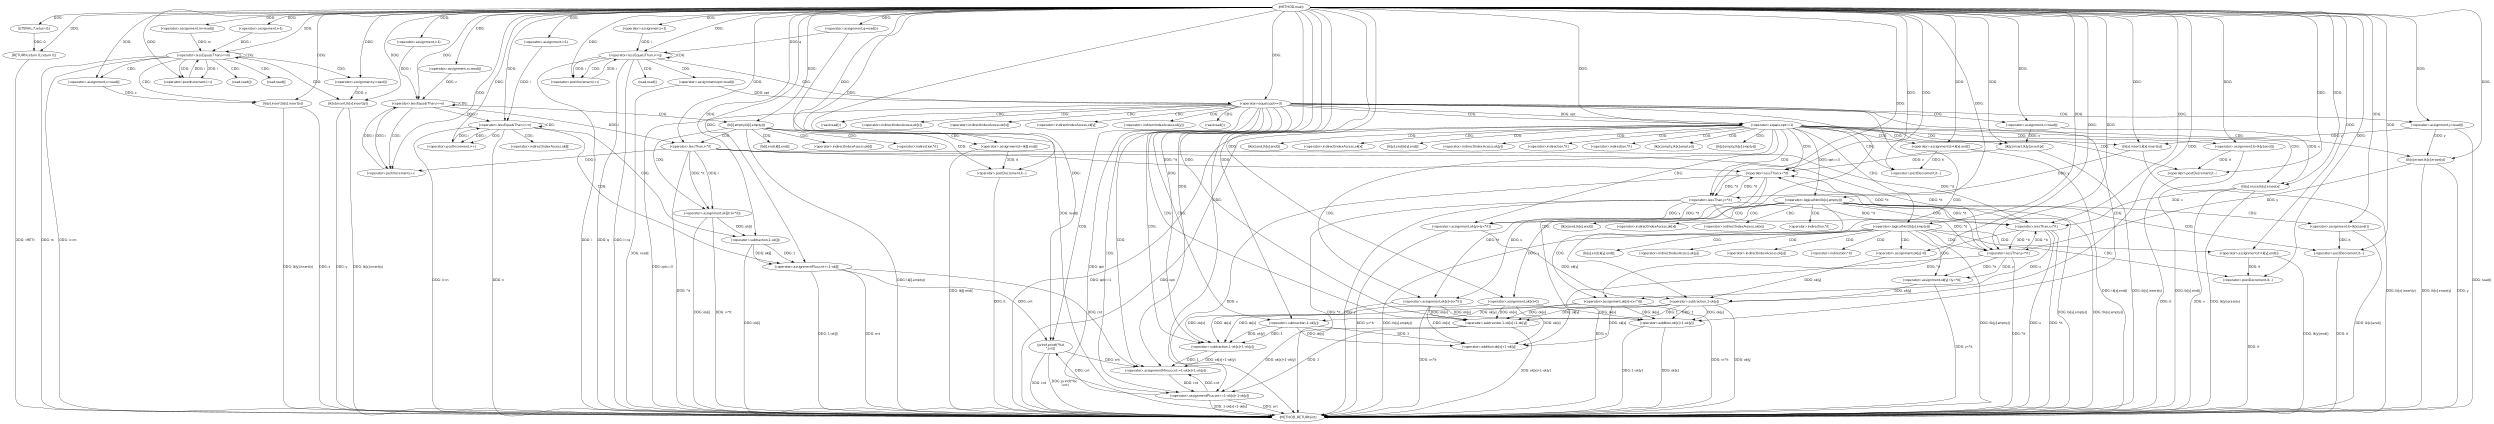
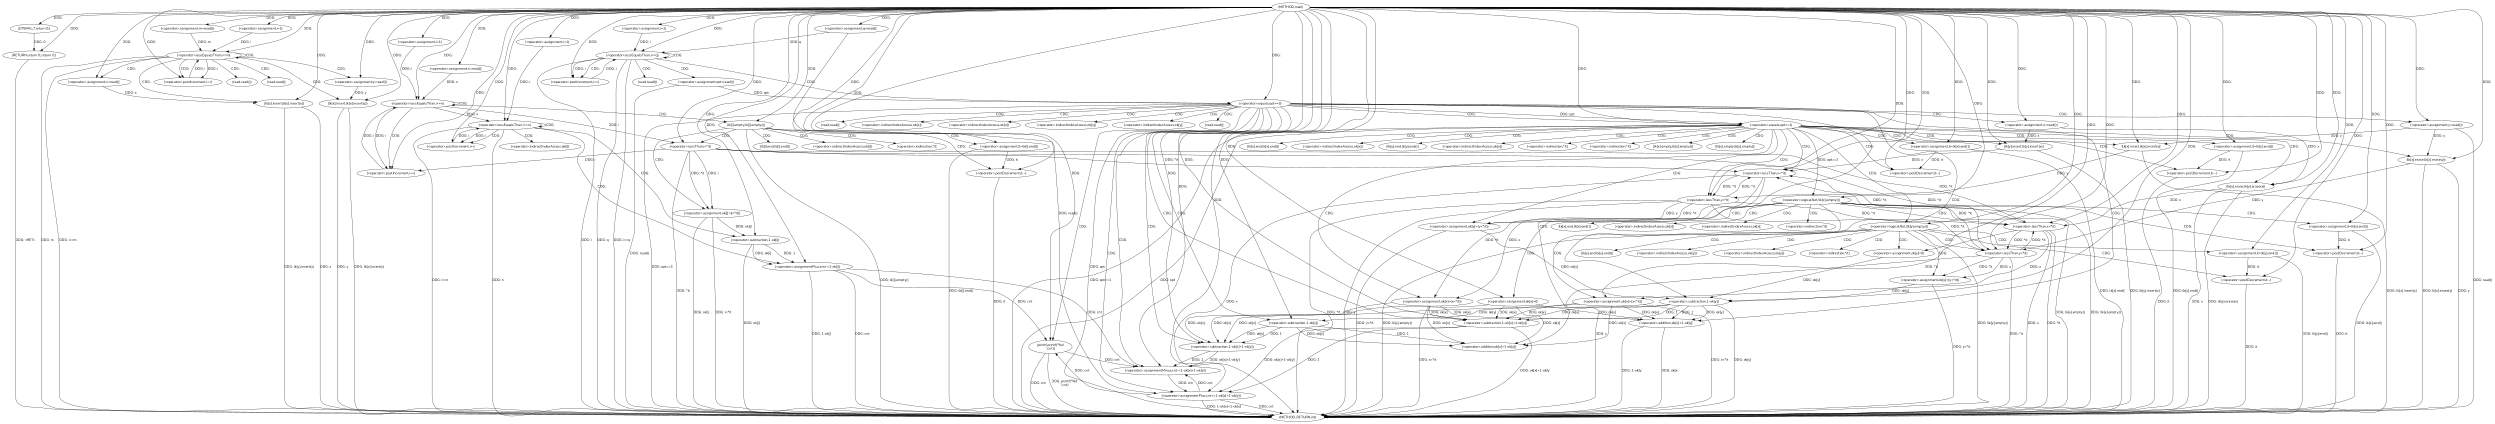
edge "(<operator>.logicalNot,!lk[x].empty())" -> "(<operator>.assignment,ok[x]=0)": label "DDG: y" -> "CDG: "
